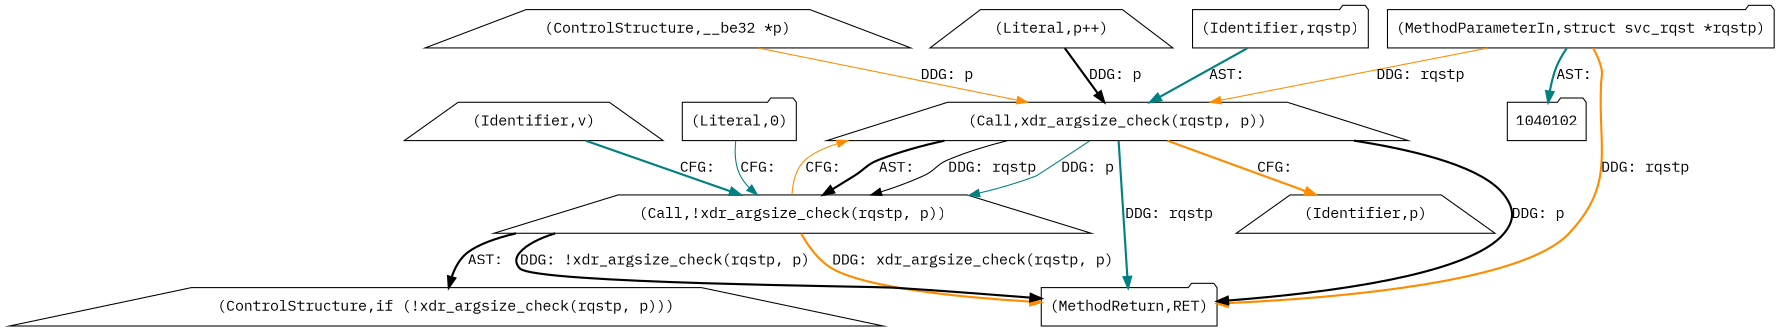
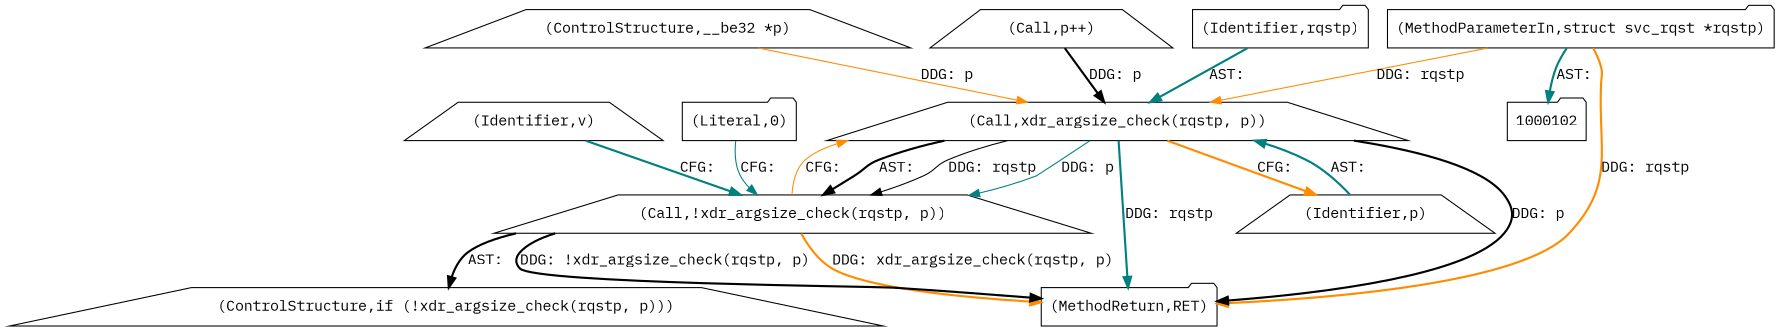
node "(Literal,p++)": label "(Literal,p++)" -> "(Call,p++)"
node "1040102": label "1040102" -> "1000102"
edge "(Identifier,p)" -> "(Call,xdr_argsize_check(rqstp, p))": added, label "AST:"
